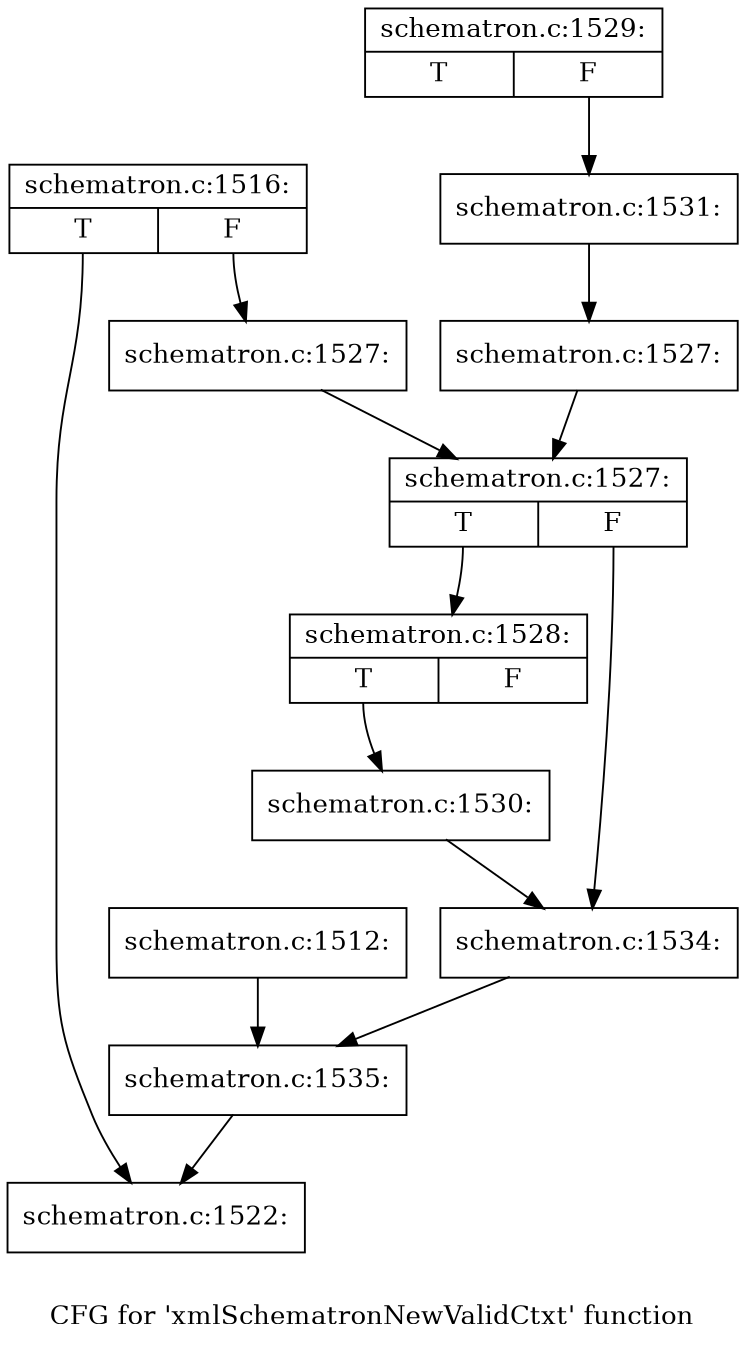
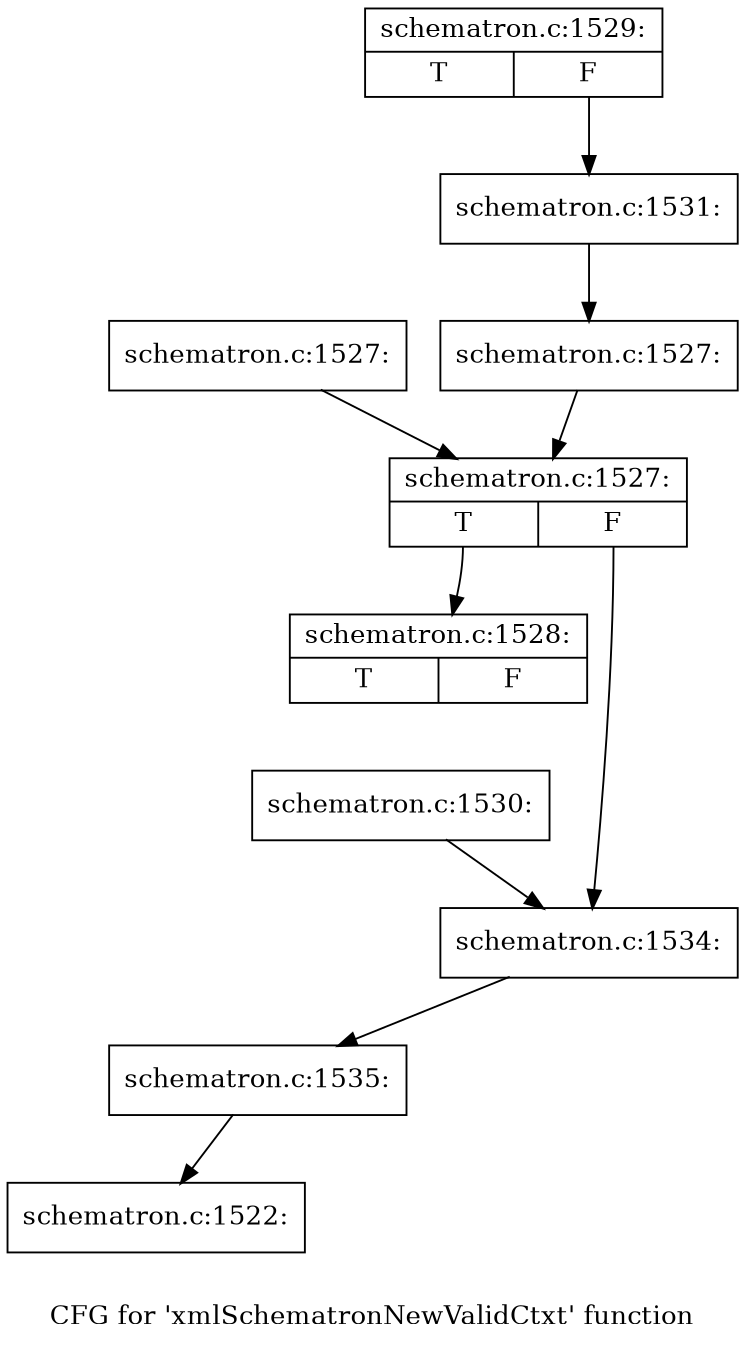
node "schematron.c:1516:": removed
edge "schematron.c:1528:" -> "schematron.c:1530:": removed
node "schematron.c:1512:": removed
